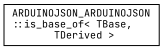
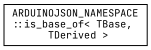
node "ARDUINOJSON_ARDUINOJSON ::is_base_of< TBase, TDerived >": label "ARDUINOJSON_ARDUINOJSON ::is_base_of< TBase, TDerived >" -> "ARDUINOJSON_NAMESPACE ::is_base_of< TBase, TDerived >"
